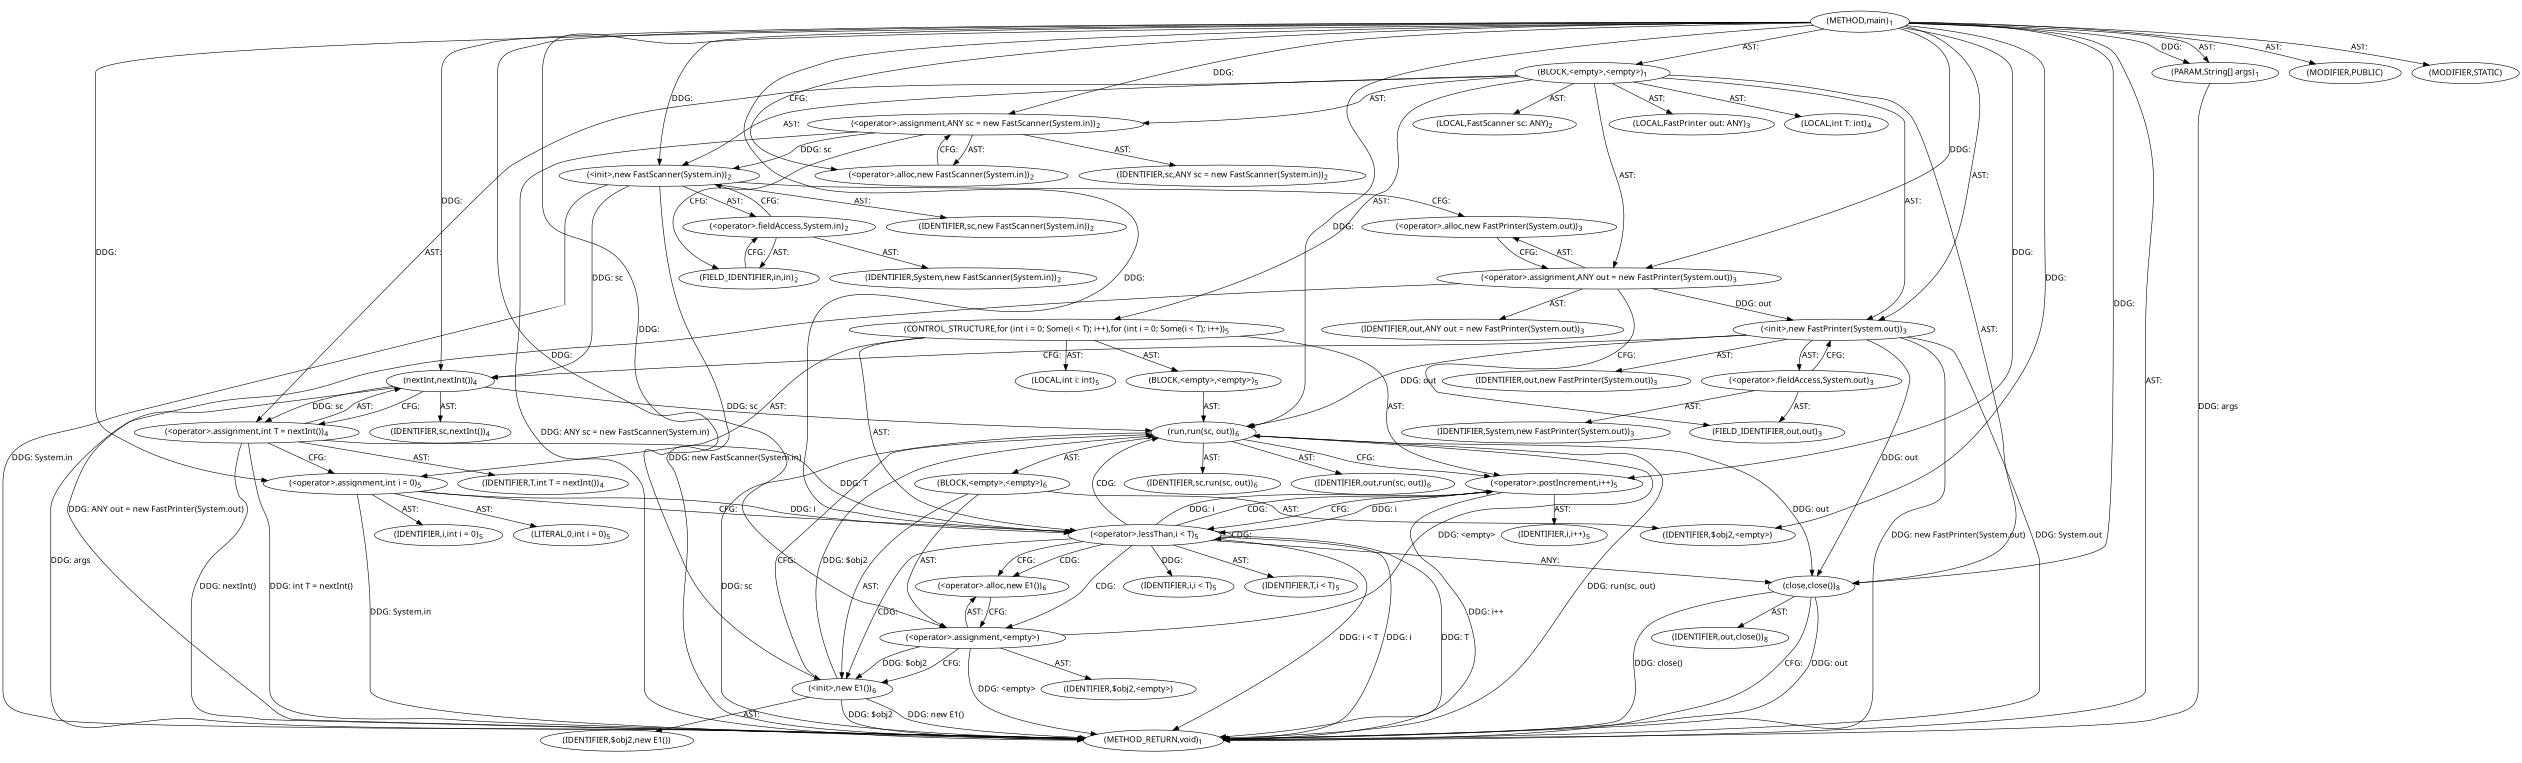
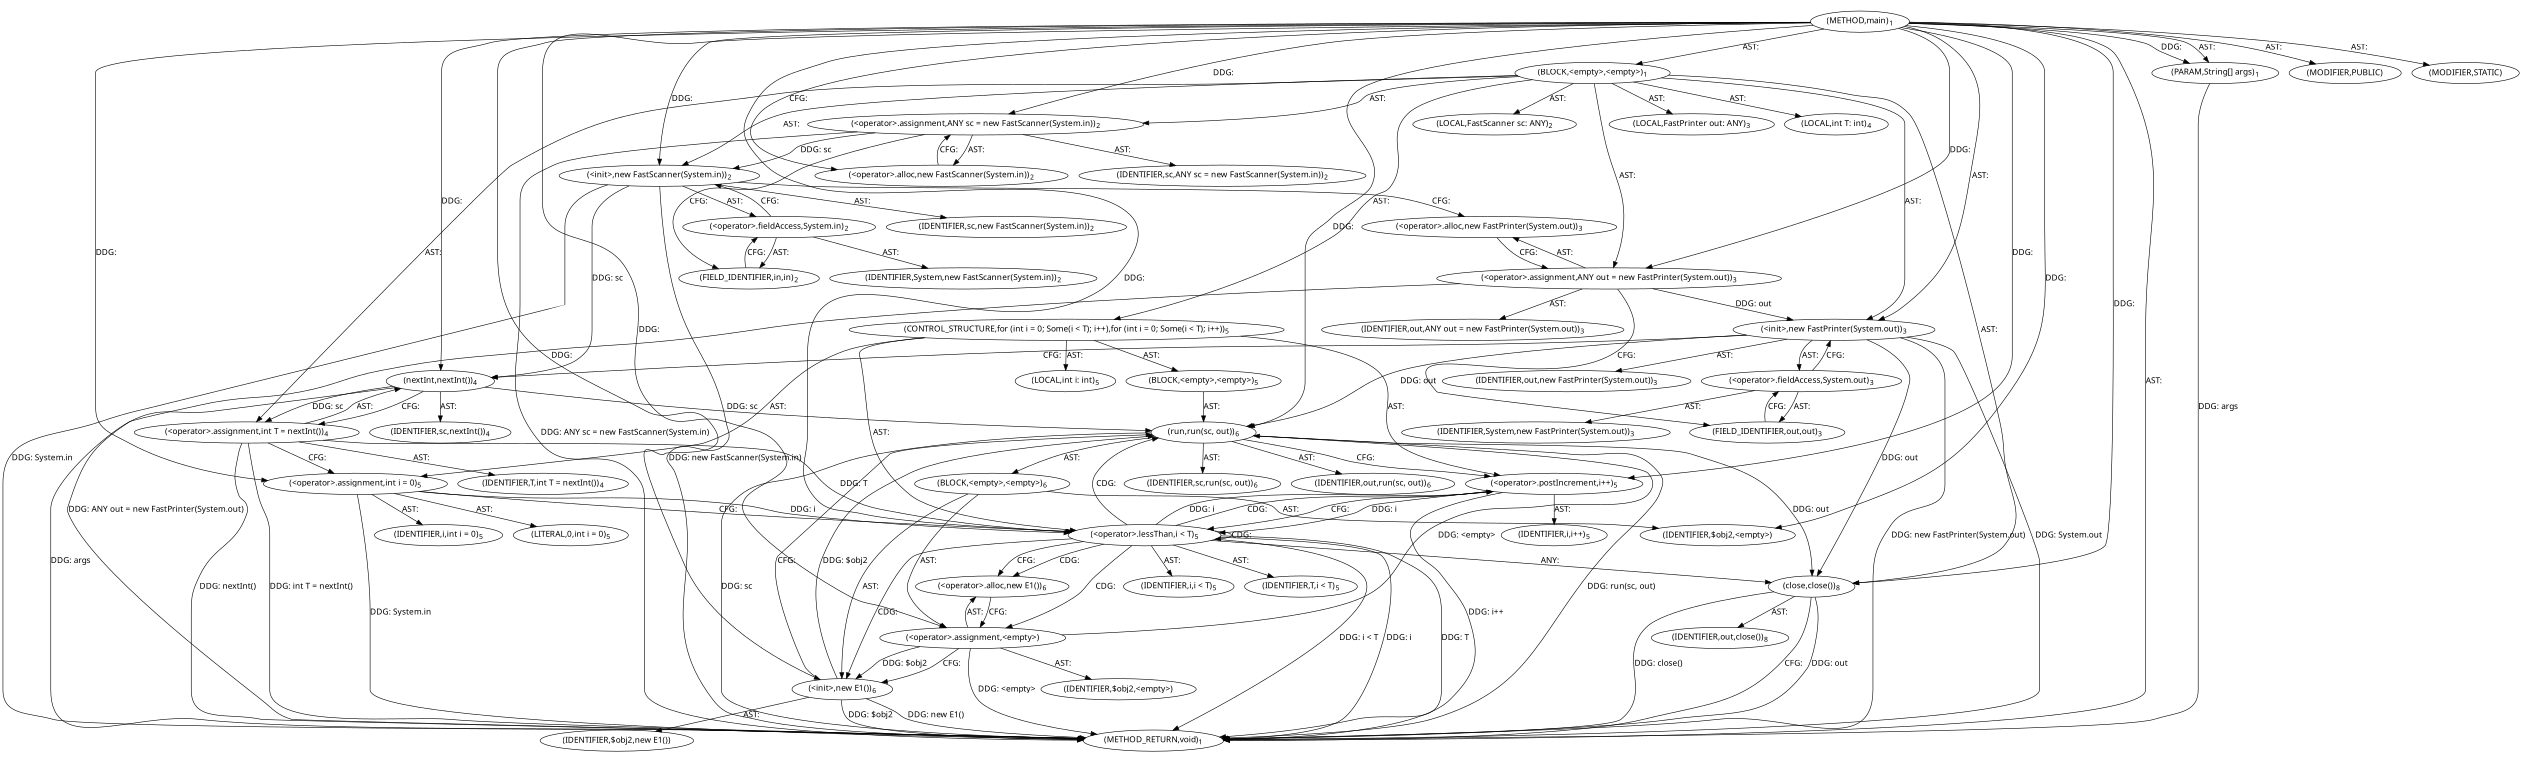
edge "(FIELD_IDENTIFIER,out,out)" -> "(<operator>.fieldAccess,System.out)": added, label "CFG:"
edge "(<operator>.lessThan,i < T)" -> "(IDENTIFIER,i,i < T)": label "DDG: " -> "AST: "
